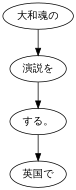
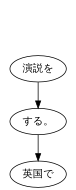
node "大和魂の": removed
